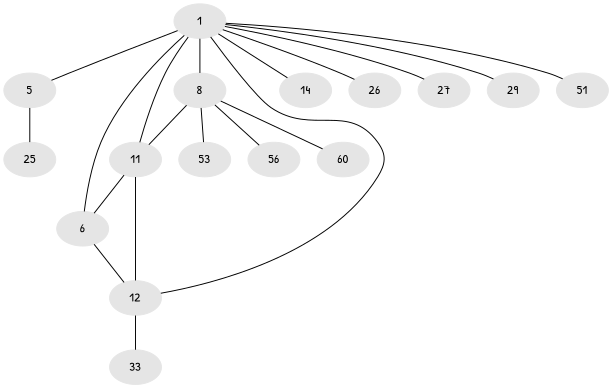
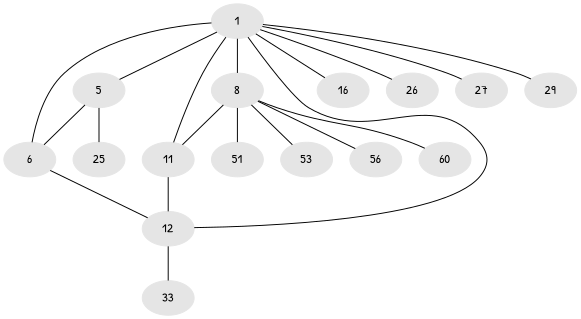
edge "1" -- "51": now "8" -- "51"
node "14": label "14" -> "16"
edge "11" -- "6": now "5" -- "6"
